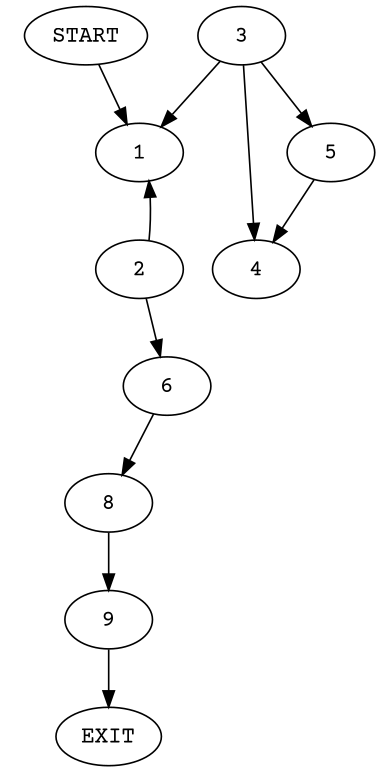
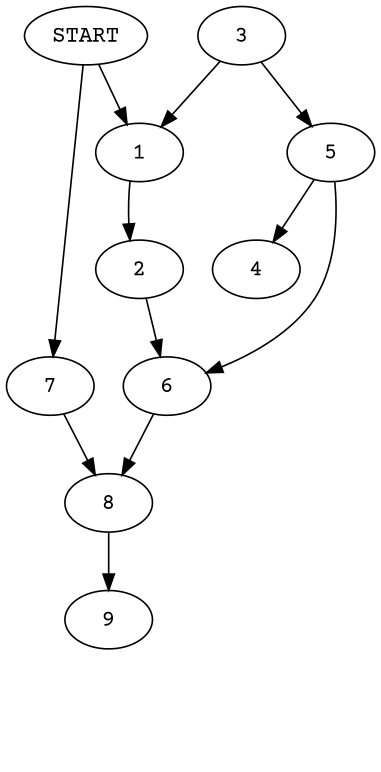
edge "3" -> "4": removed
edge "2" -> "1": reversed
edge "5" -> "6": added
node "7": added
node "EXIT": removed
